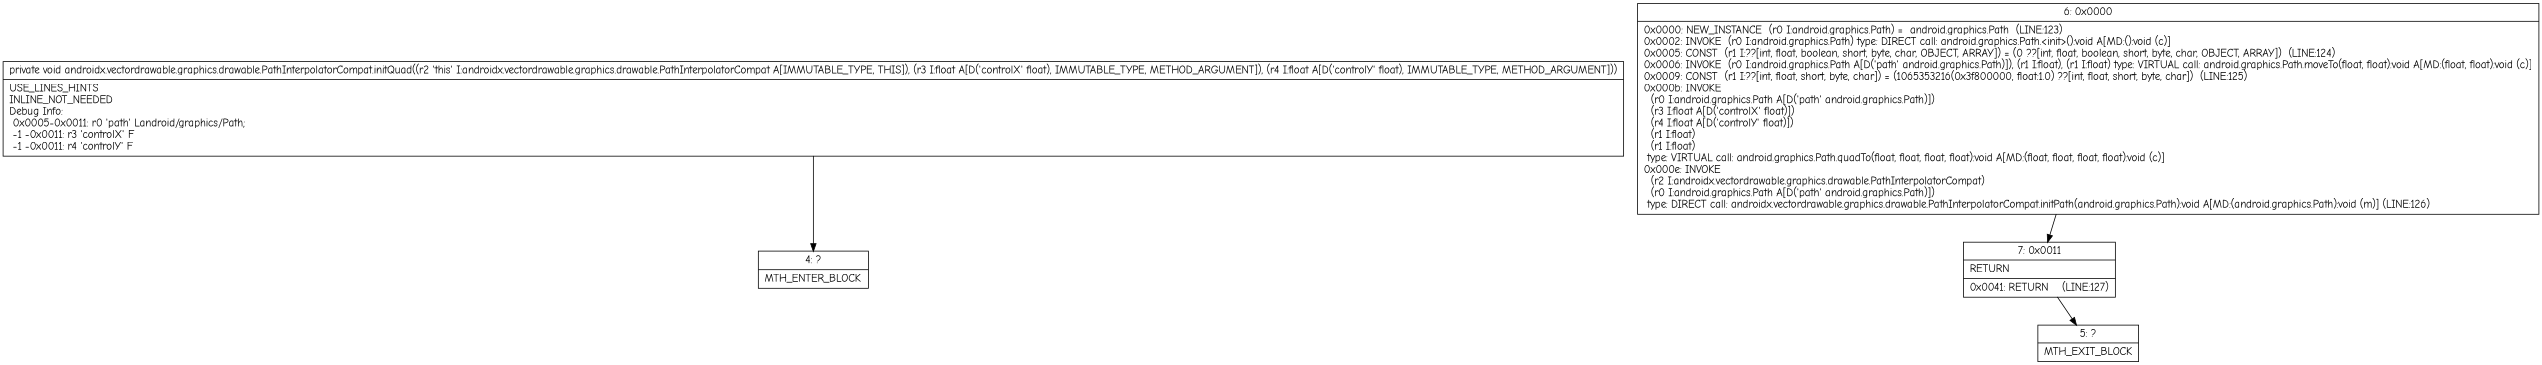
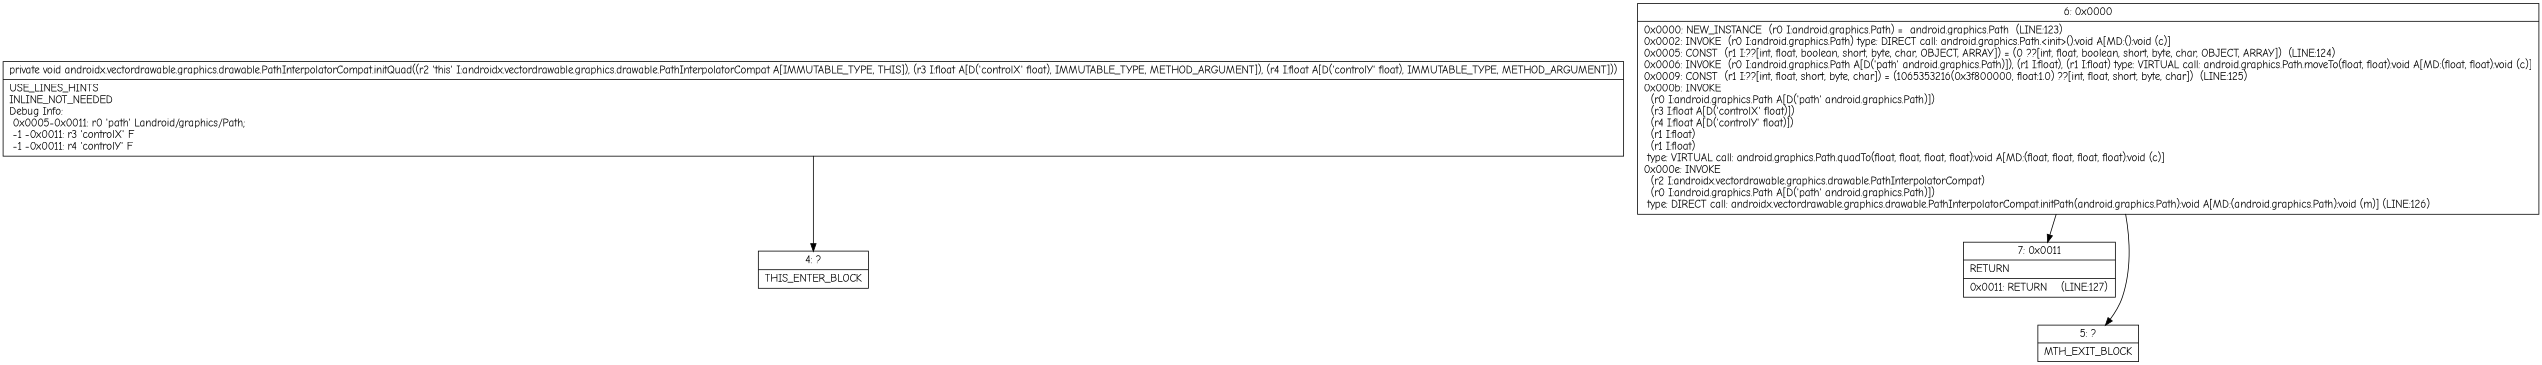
node "4: ?": text "MTH_ENTER_BLOCK" -> "THIS_ENTER_BLOCK"
node "7: 0x0011": text "0x0041: RETURN    (LINE:127)" -> "0x0011: RETURN    (LINE:127)"
edge "7: 0x0011" -> "5: ?": now "6: 0x0000" -> "5: ?"
